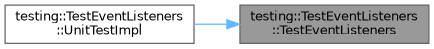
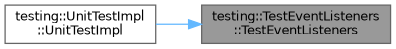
node "testing::TestEventListeners ::UnitTestImpl": label "testing::TestEventListeners ::UnitTestImpl" -> "testing::UnitTestImpl ::UnitTestImpl"
